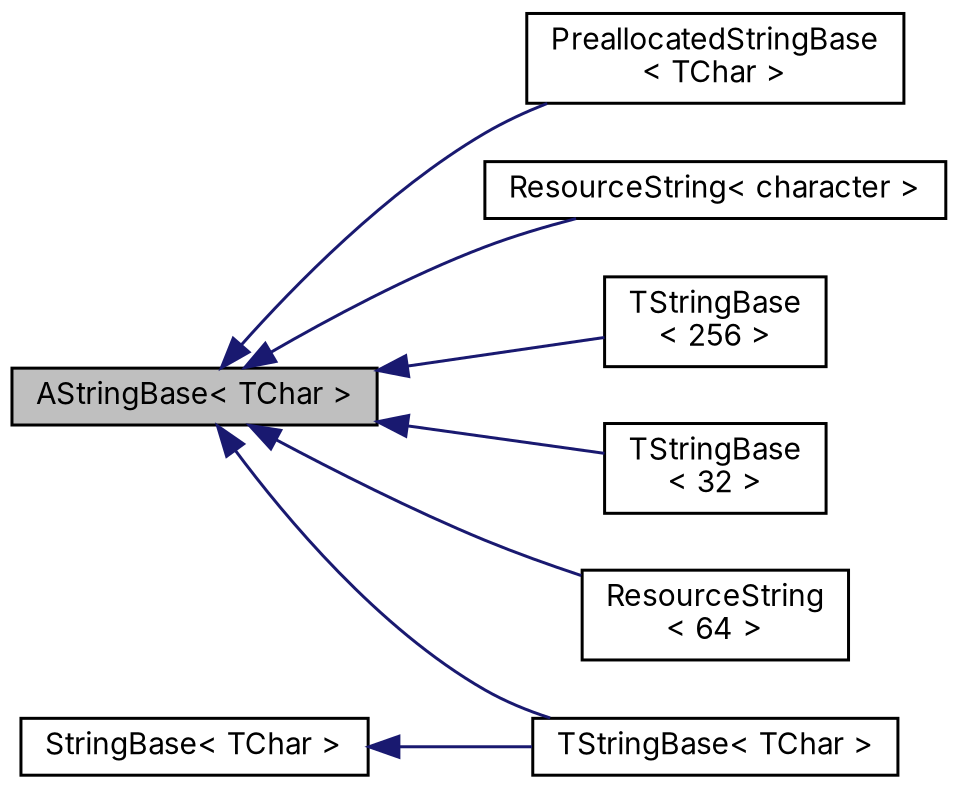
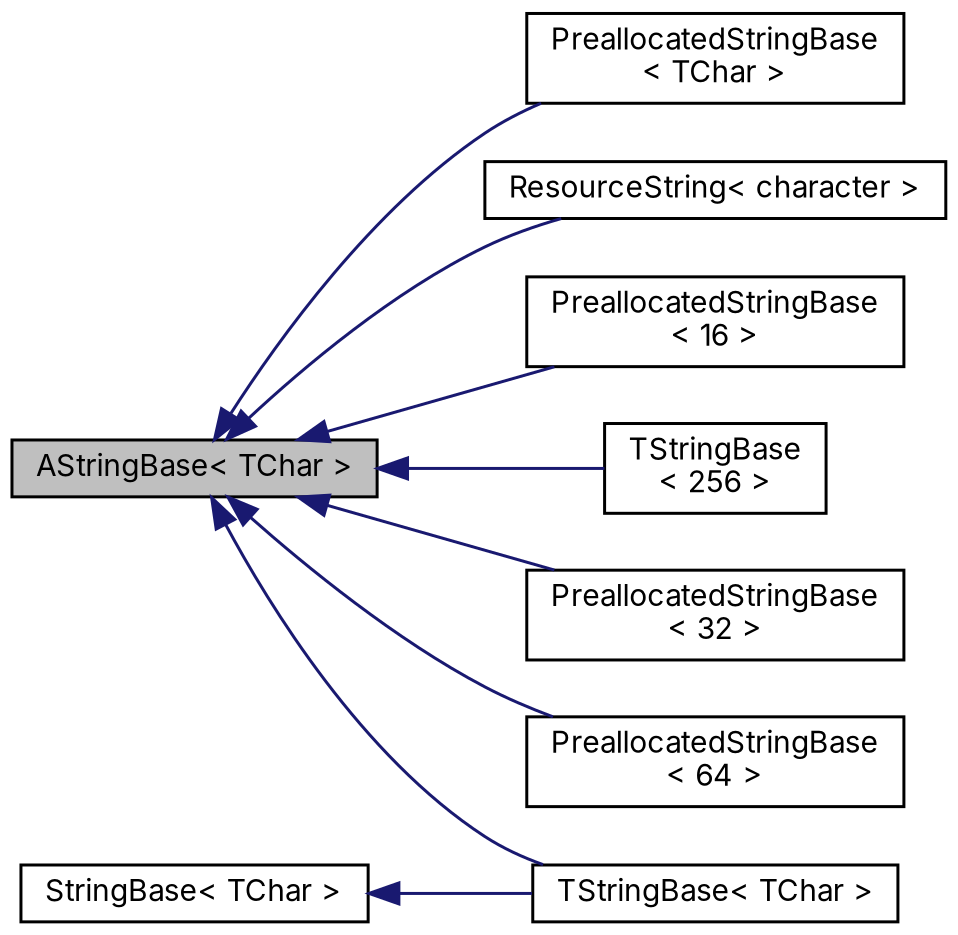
node "PreallocatedStringBase < 16 >": added
node "TStringBase < 32 >": label "TStringBase < 32 >" -> "PreallocatedStringBase < 32 >"
node "ResourceString < 64 >": label "ResourceString < 64 >" -> "PreallocatedStringBase < 64 >"
